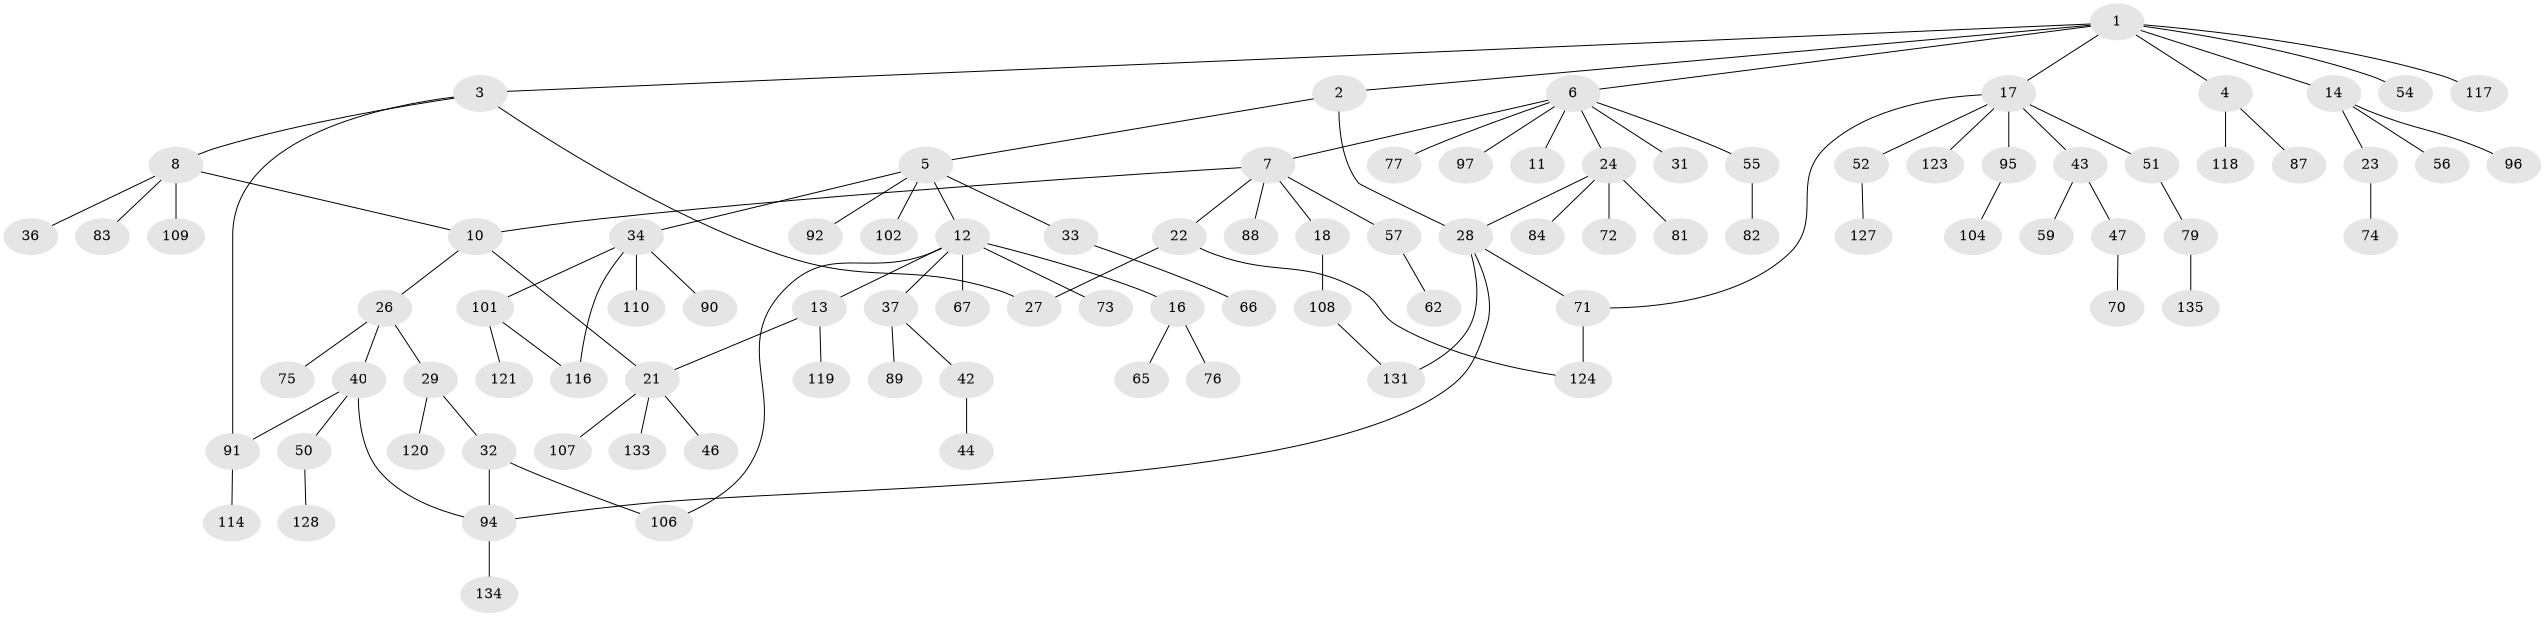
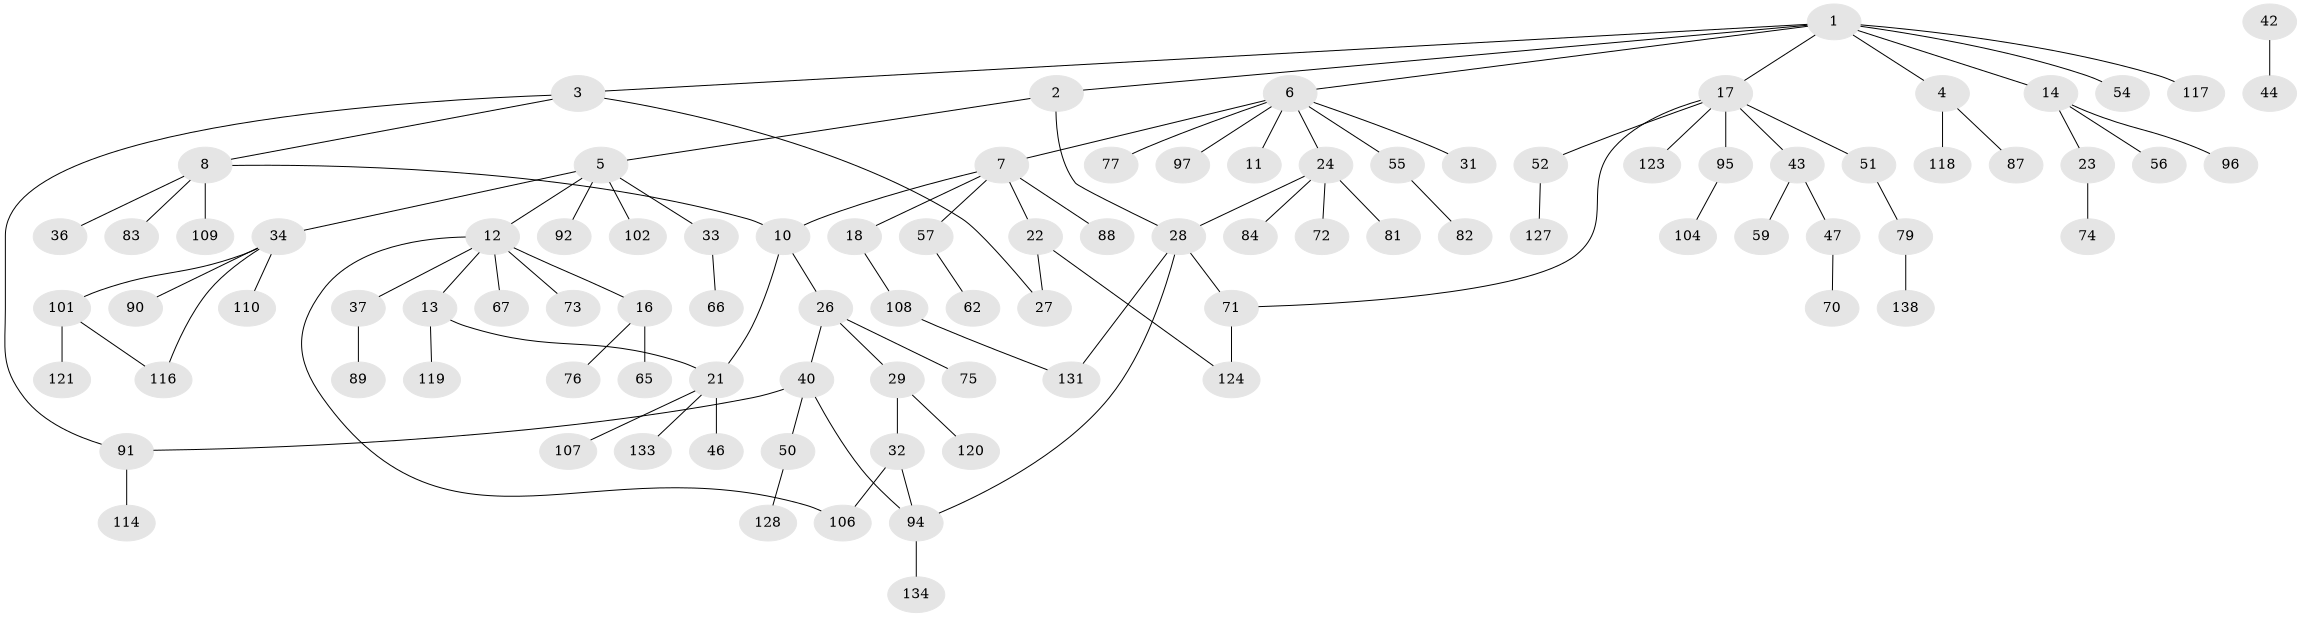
node "135": label "135" -> "138"
edge "37" -- "42": removed
